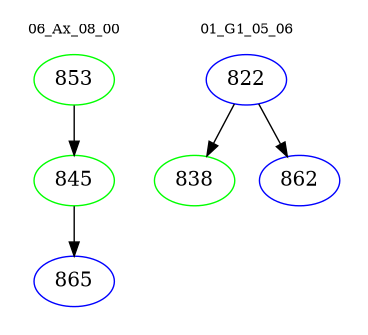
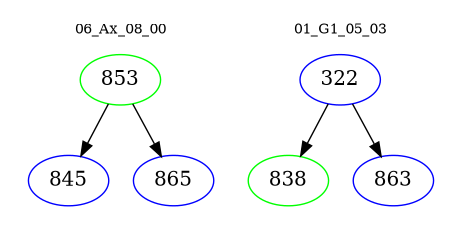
cluster "01_G1_05_06": label "01_G1_05_06" -> "01_G1_05_03"
node "822": label "822" -> "322"
node "845": color green -> blue
node "862": label "862" -> "863"
edge "845" -> "865": now "853" -> "865"
